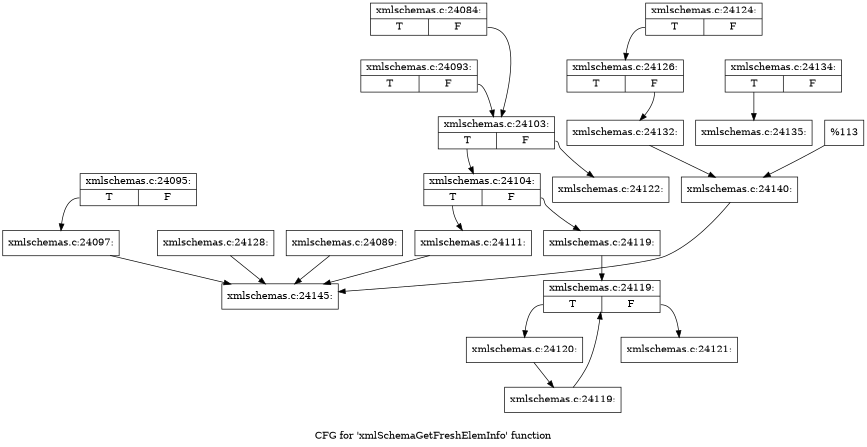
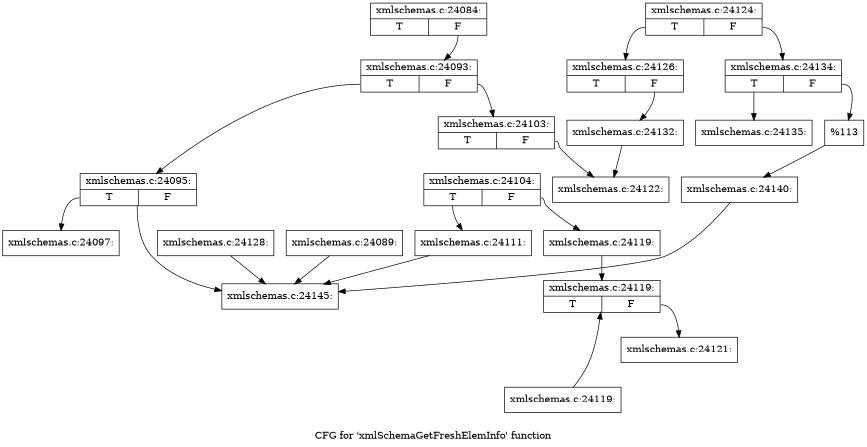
edge "xmlschemas.c:24124:" -> "xmlschemas.c:24134:": added
edge "xmlschemas.c:24084:" -> "xmlschemas.c:24103:": now "xmlschemas.c:24084:" -> "xmlschemas.c:24093:"
edge "xmlschemas.c:24134:" -> "%113": added
edge "xmlschemas.c:24093:" -> "xmlschemas.c:24095:": added
edge "xmlschemas.c:24103:" -> "xmlschemas.c:24104:": removed
edge "xmlschemas.c:24132:" -> "xmlschemas.c:24140:": now "xmlschemas.c:24132:" -> "xmlschemas.c:24122:"
edge "xmlschemas.c:24097:" -> "xmlschemas.c:24145:": now "xmlschemas.c:24095:" -> "xmlschemas.c:24145:"
node "xmlschemas.c:24120:": removed
